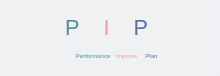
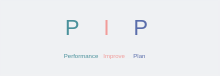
node "Performance Improve Plan": moved (117, 56) -> (105, 56)
